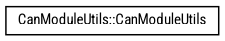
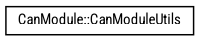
node "CanModuleUtils::CanModuleUtils": label "CanModuleUtils::CanModuleUtils" -> "CanModule::CanModuleUtils"
